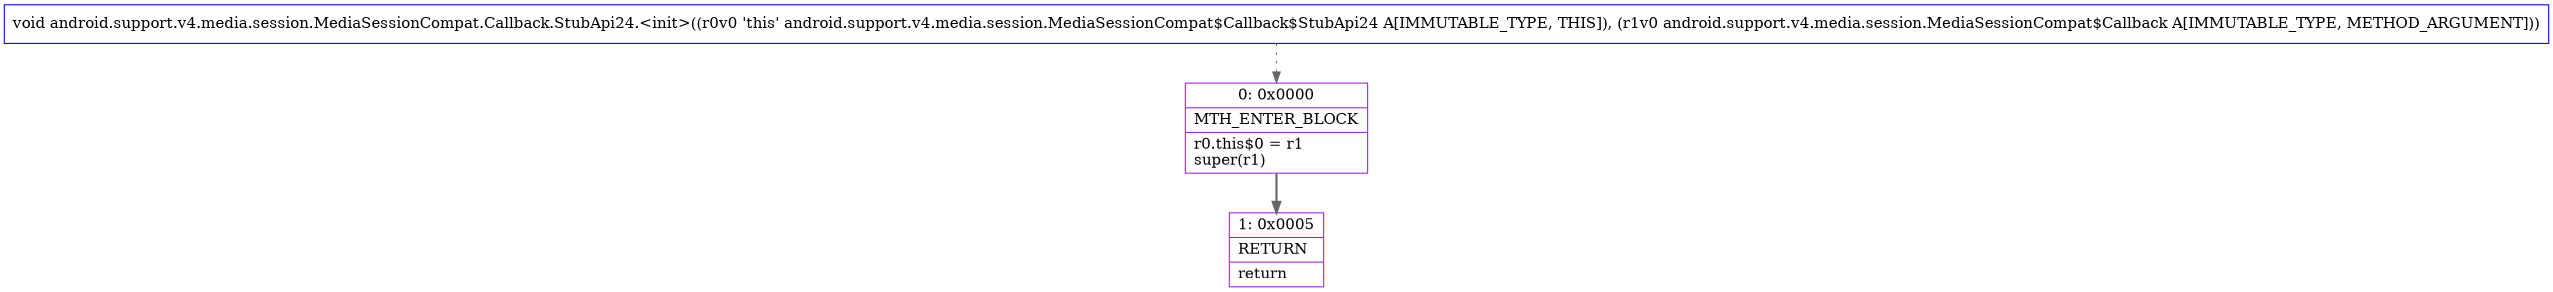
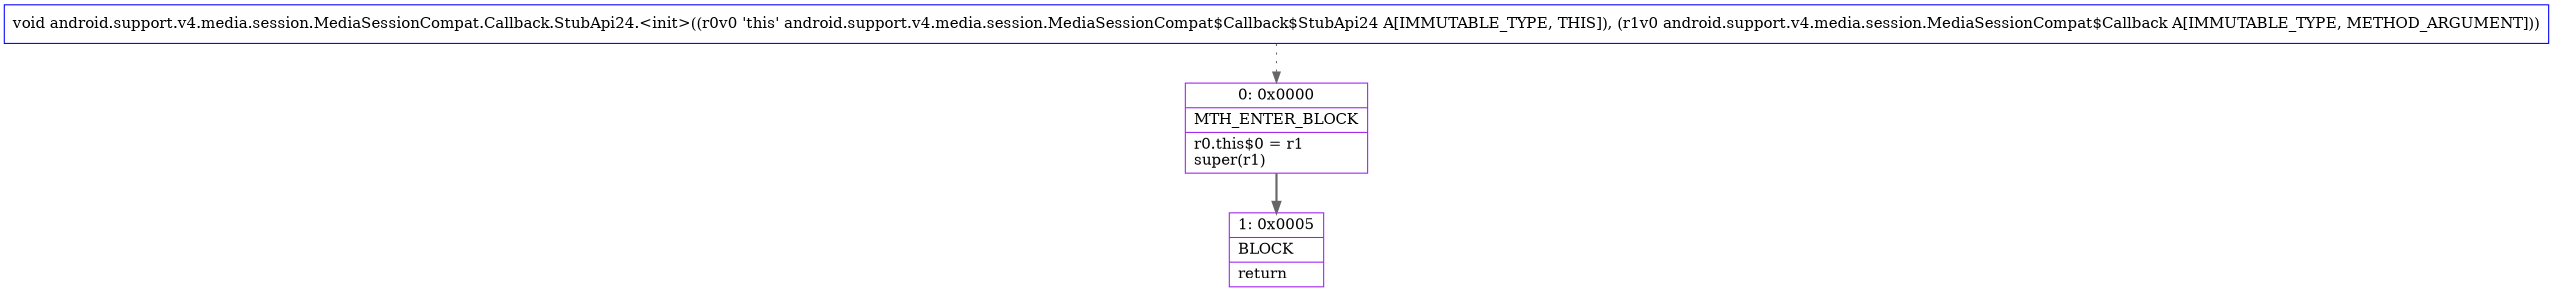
node "1: 0x0005": text "RETURN" -> "BLOCK"
